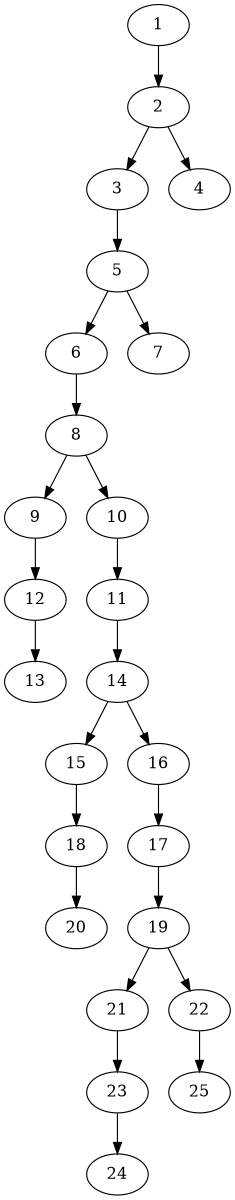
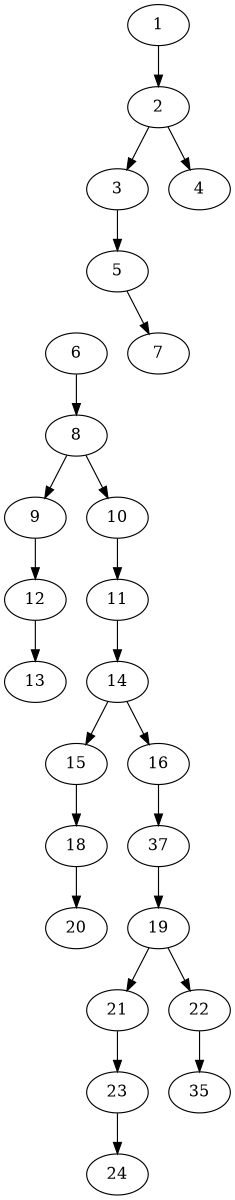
edge "5" -> "6": removed
node "17": label "17" -> "37"
node "25": label "25" -> "35"
